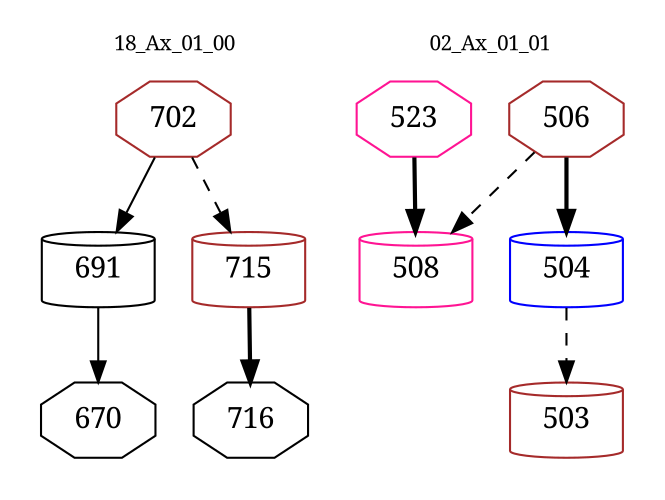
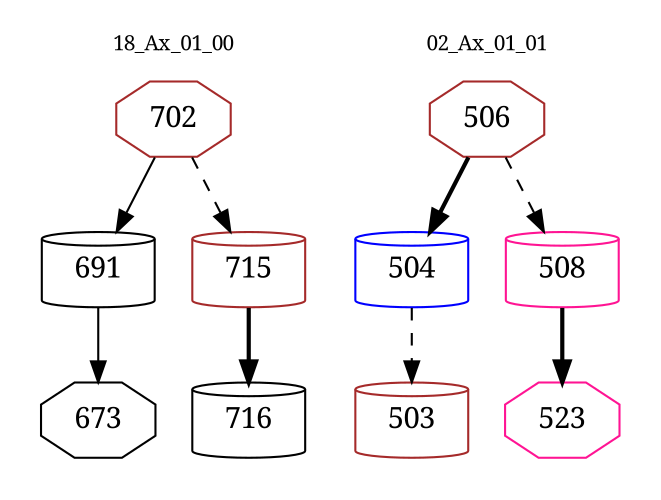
edge "523" -> "508": reversed
node "670": label "670" -> "673"
node "716": shape octagon -> cylinder
